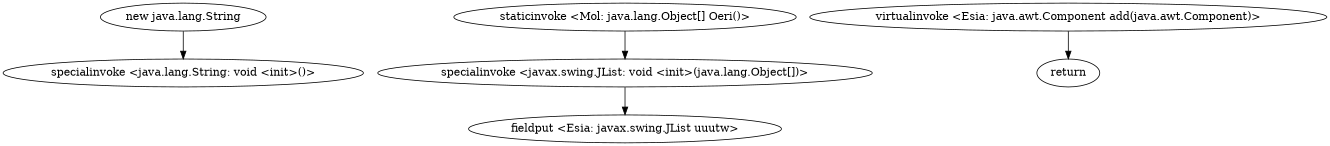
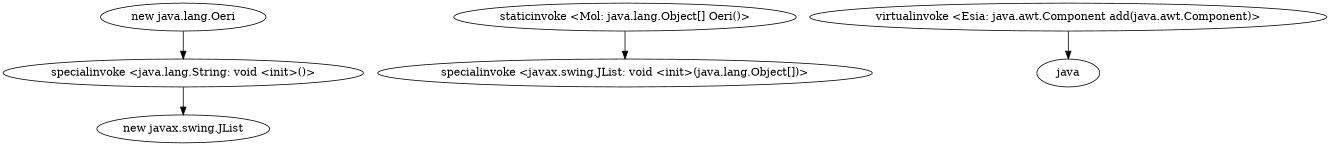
node "new java.lang.String": label "new java.lang.String" -> "new java.lang.Oeri"
node "return": label "return" -> "java"
node "new javax.swing.JList": added
node "fieldput <Esia: javax.swing.JList uuutw>": removed
